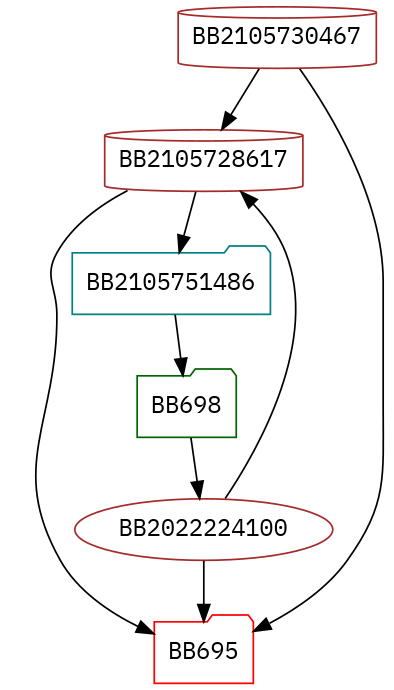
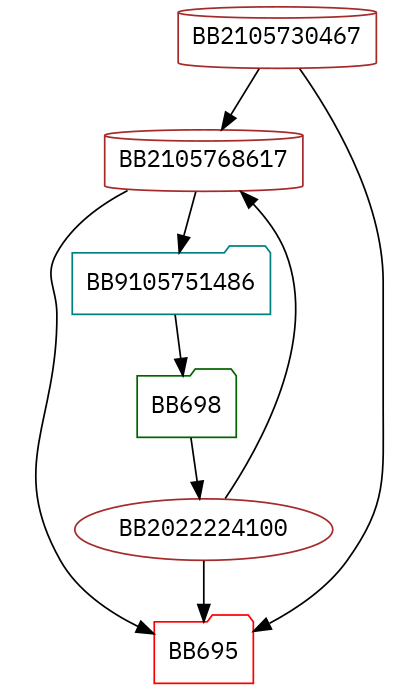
node "BB2105728617": label "BB2105728617" -> "BB2105768617"
node "BB2105751486": label "BB2105751486" -> "BB9105751486"
